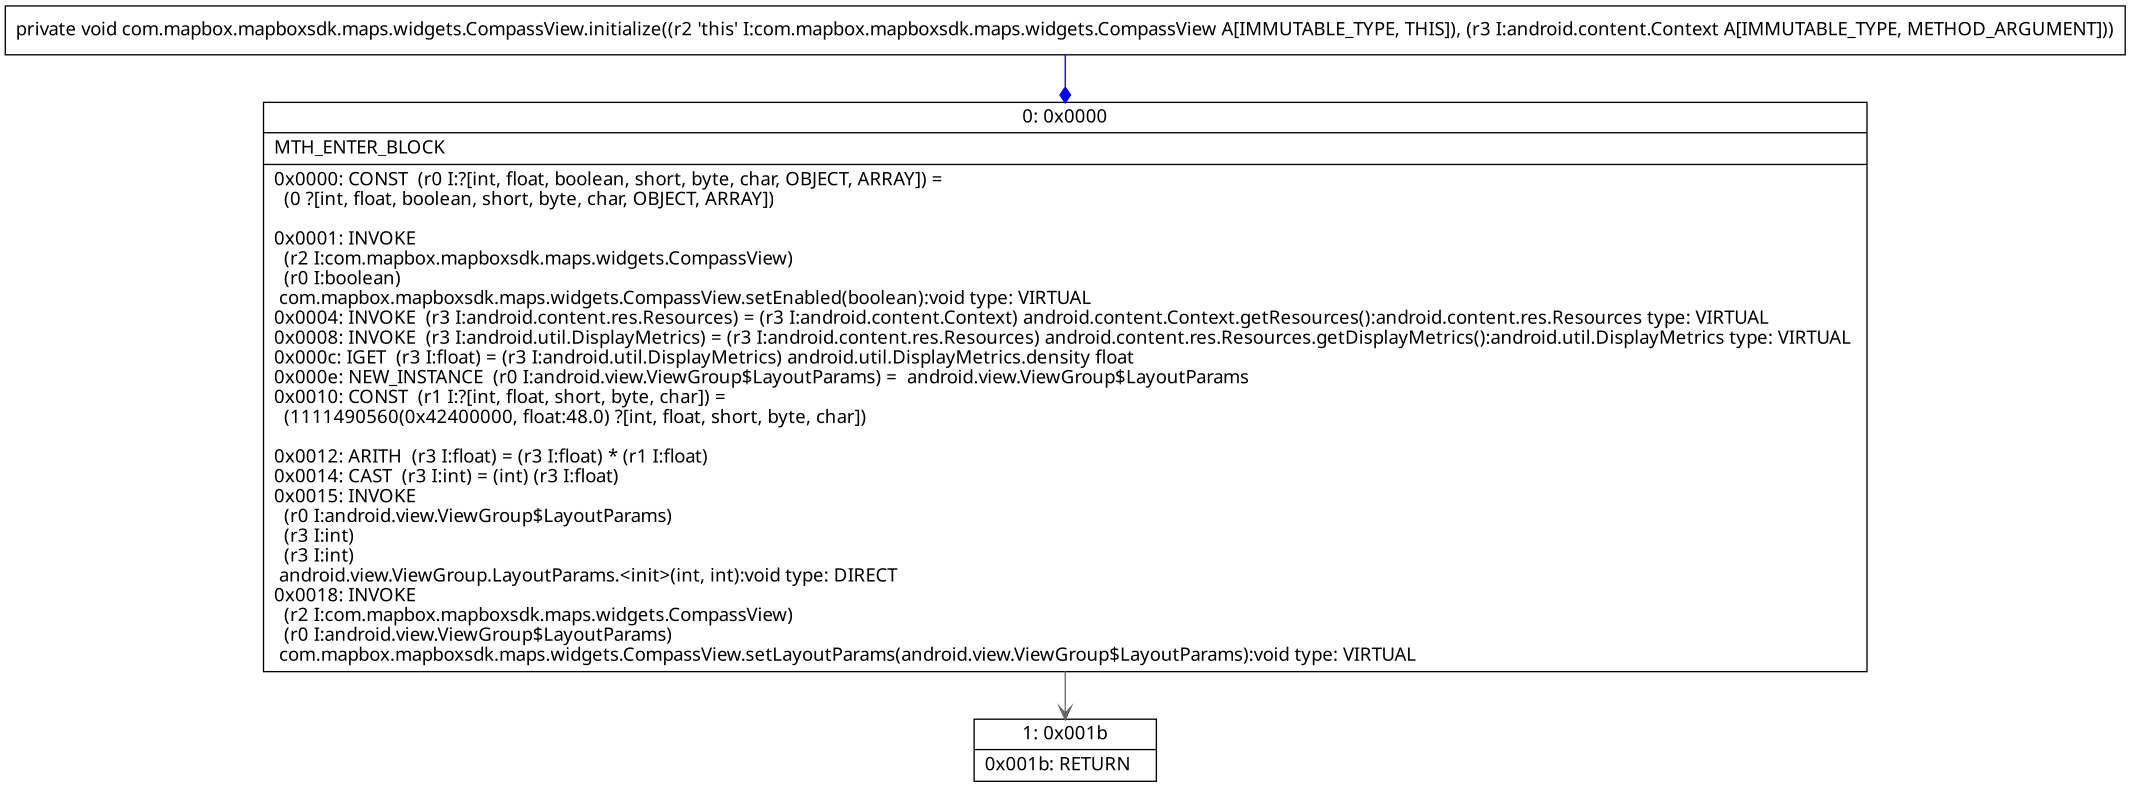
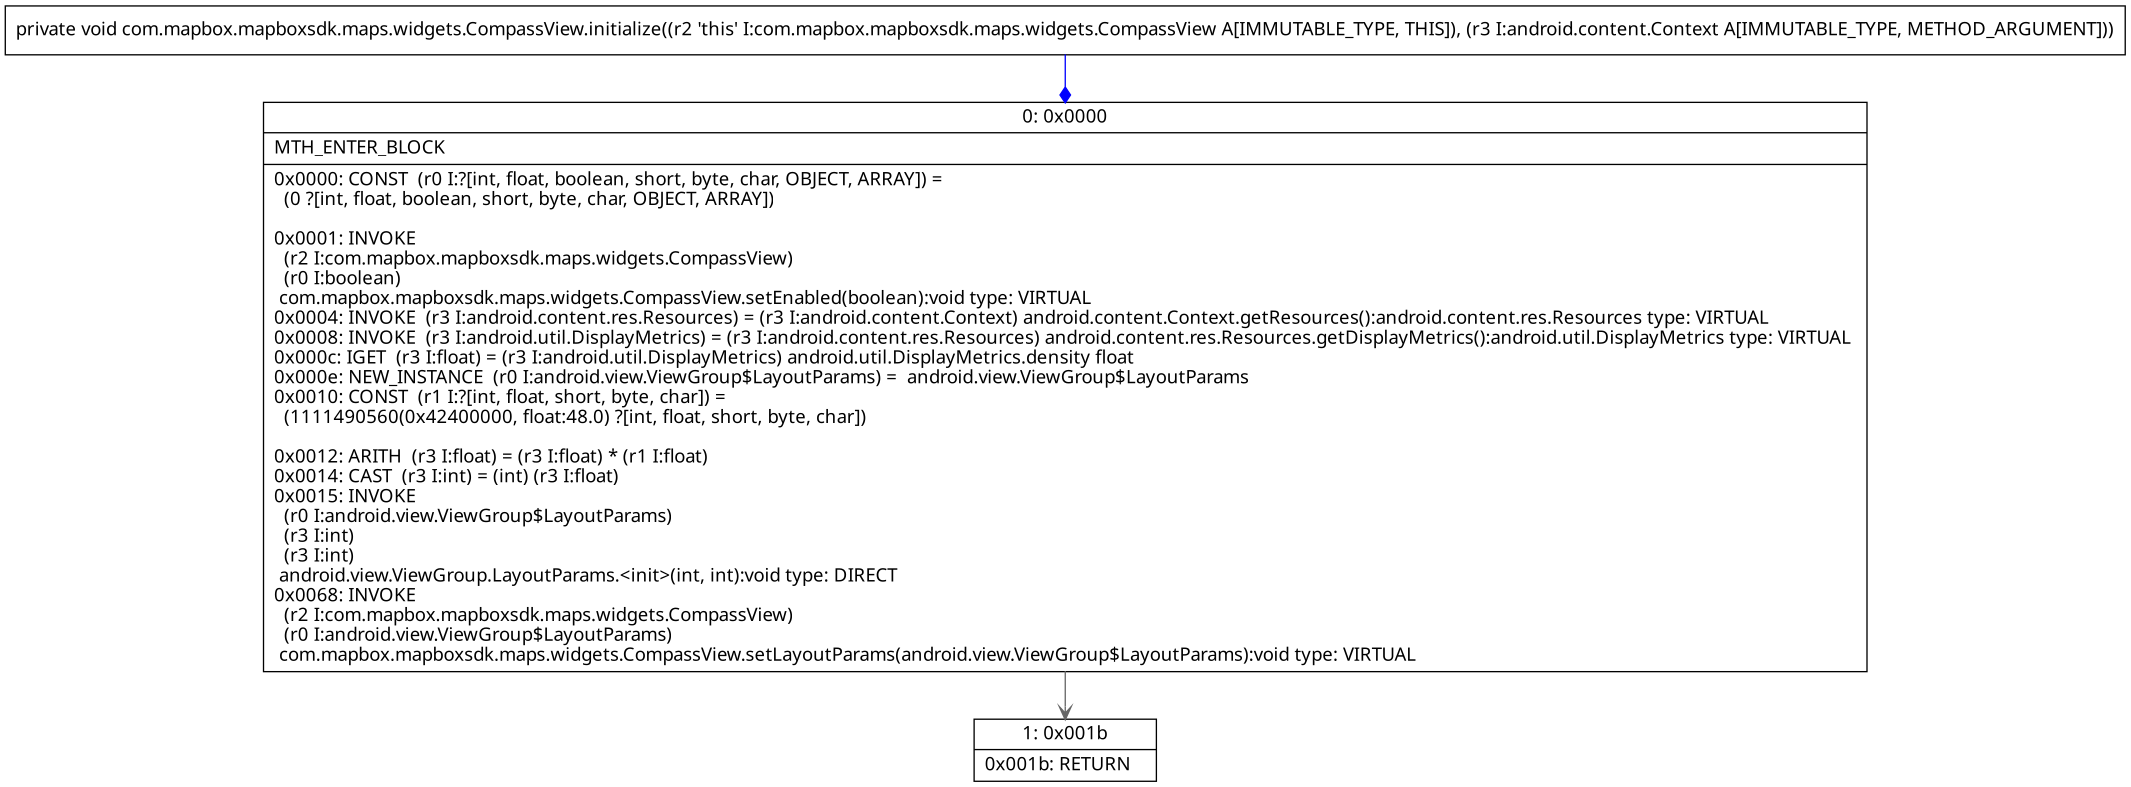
node "0: 0x0000": text "0x0018: INVOKE" -> "0x0068: INVOKE"
